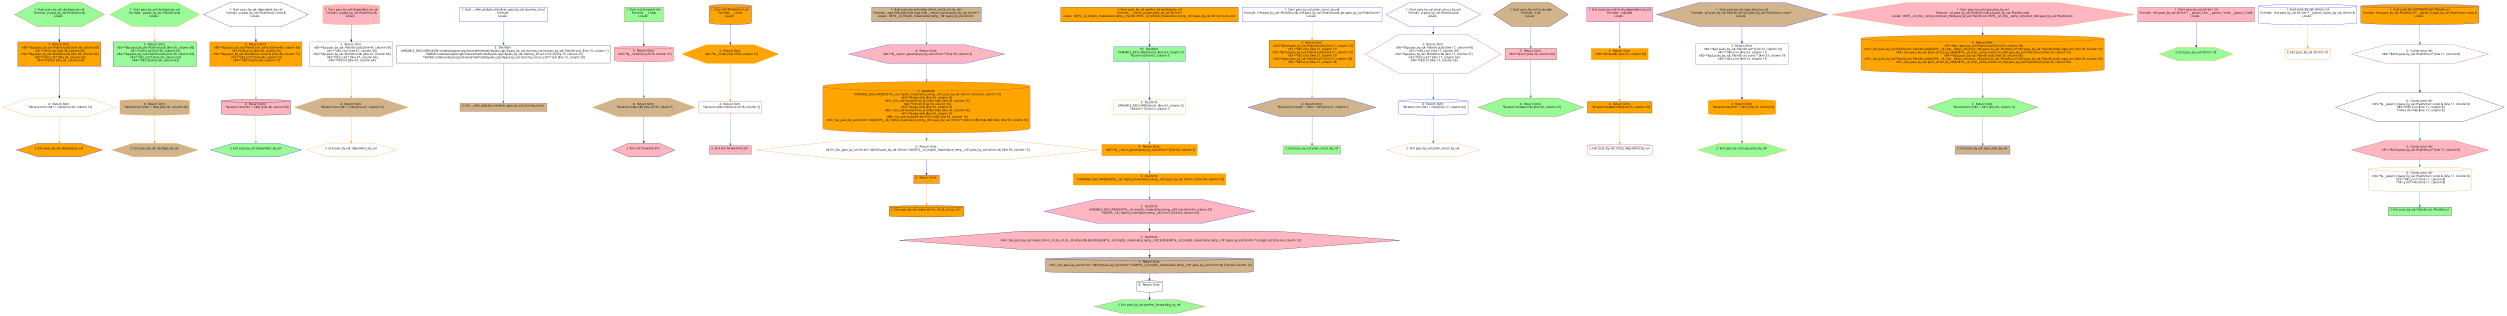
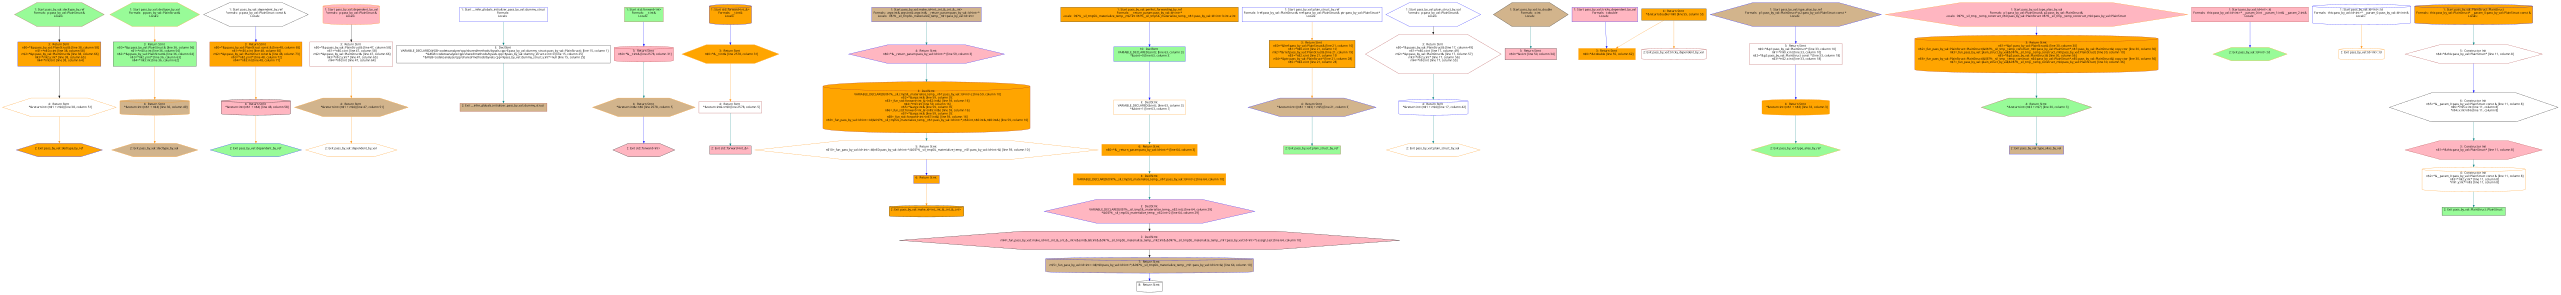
edge "3:  Return Stmt n$0=*&t:double [line 55, column 62]" -> "4:  Return Stmt *&return:double=n$0 [line 55, column 55]": reversed
node "4:  Return Stmt *&return:double=n$0 [line 50, column 27]": removed
node "2: Exit pass_by_val::perfect_forwarding_by_ref": removed
